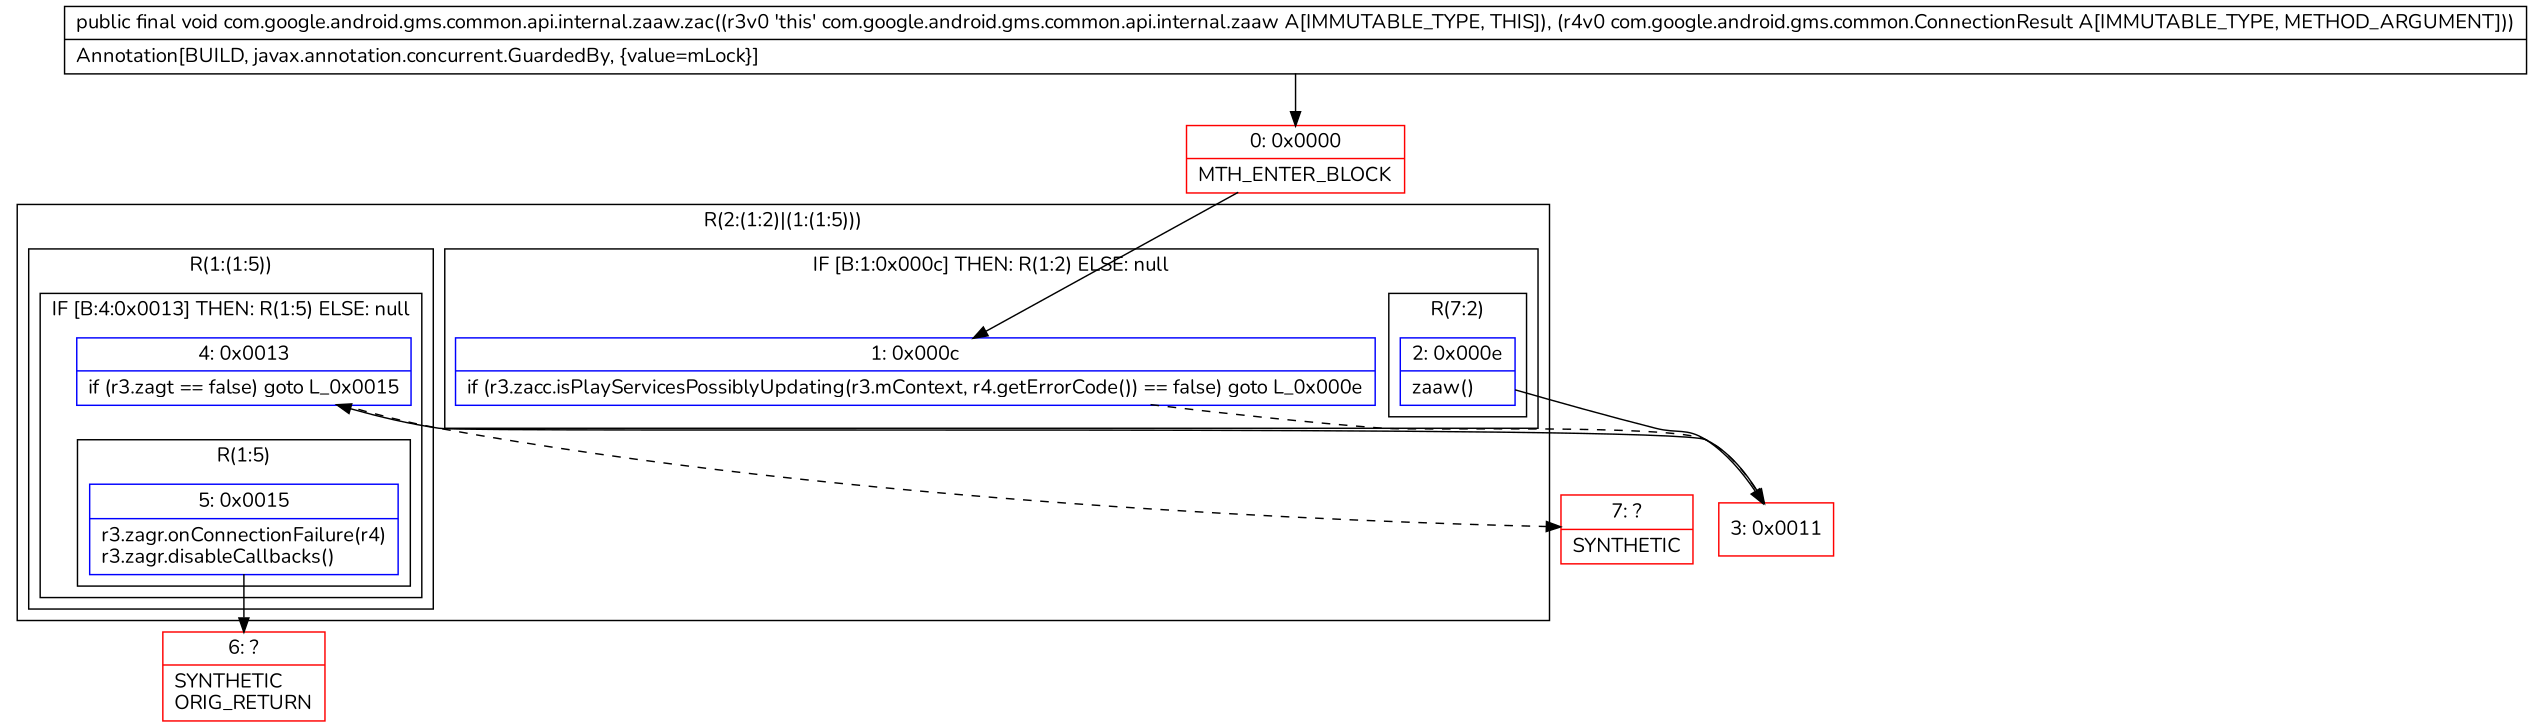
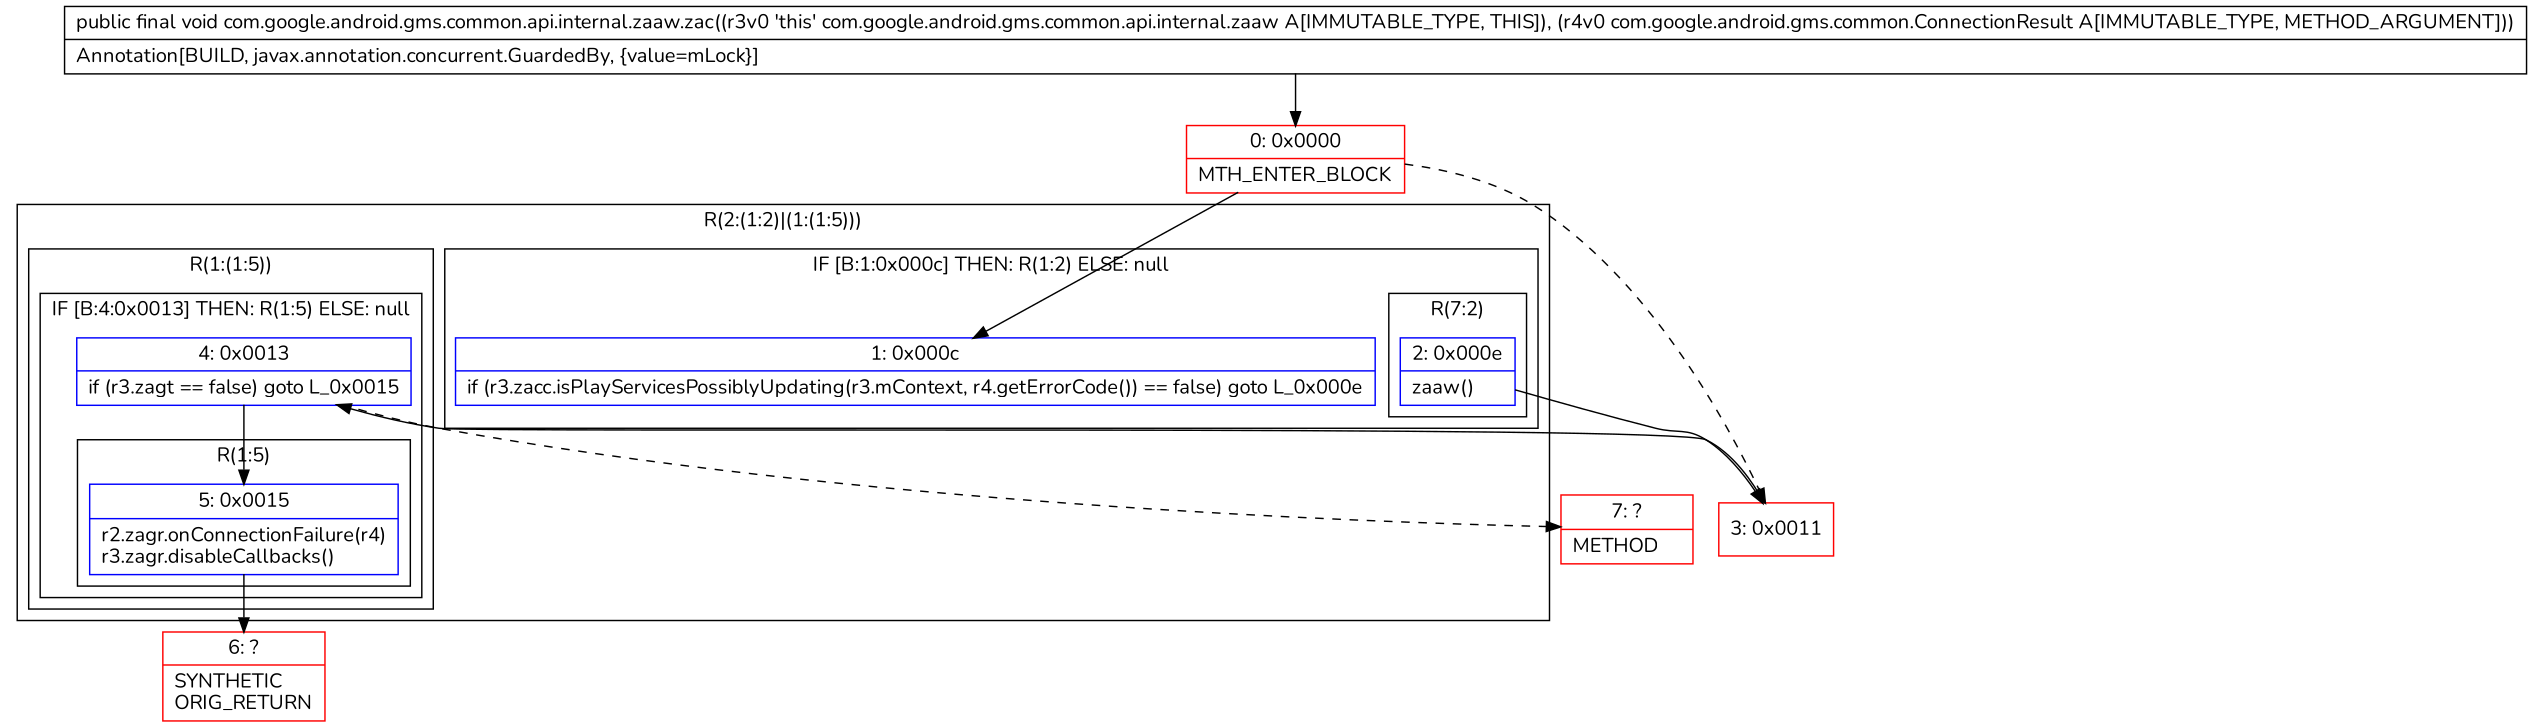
edge "1: 0x000c" -> "3: 0x0011": now "0: 0x0000" -> "3: 0x0011"
edge "4: 0x0013" -> "5: 0x0015": added
node "5: 0x0015": text "r3.zagr.onConnectionFailure(r4)" -> "r2.zagr.onConnectionFailure(r4)"
node "7: ?": text "SYNTHETIC" -> "METHOD"
